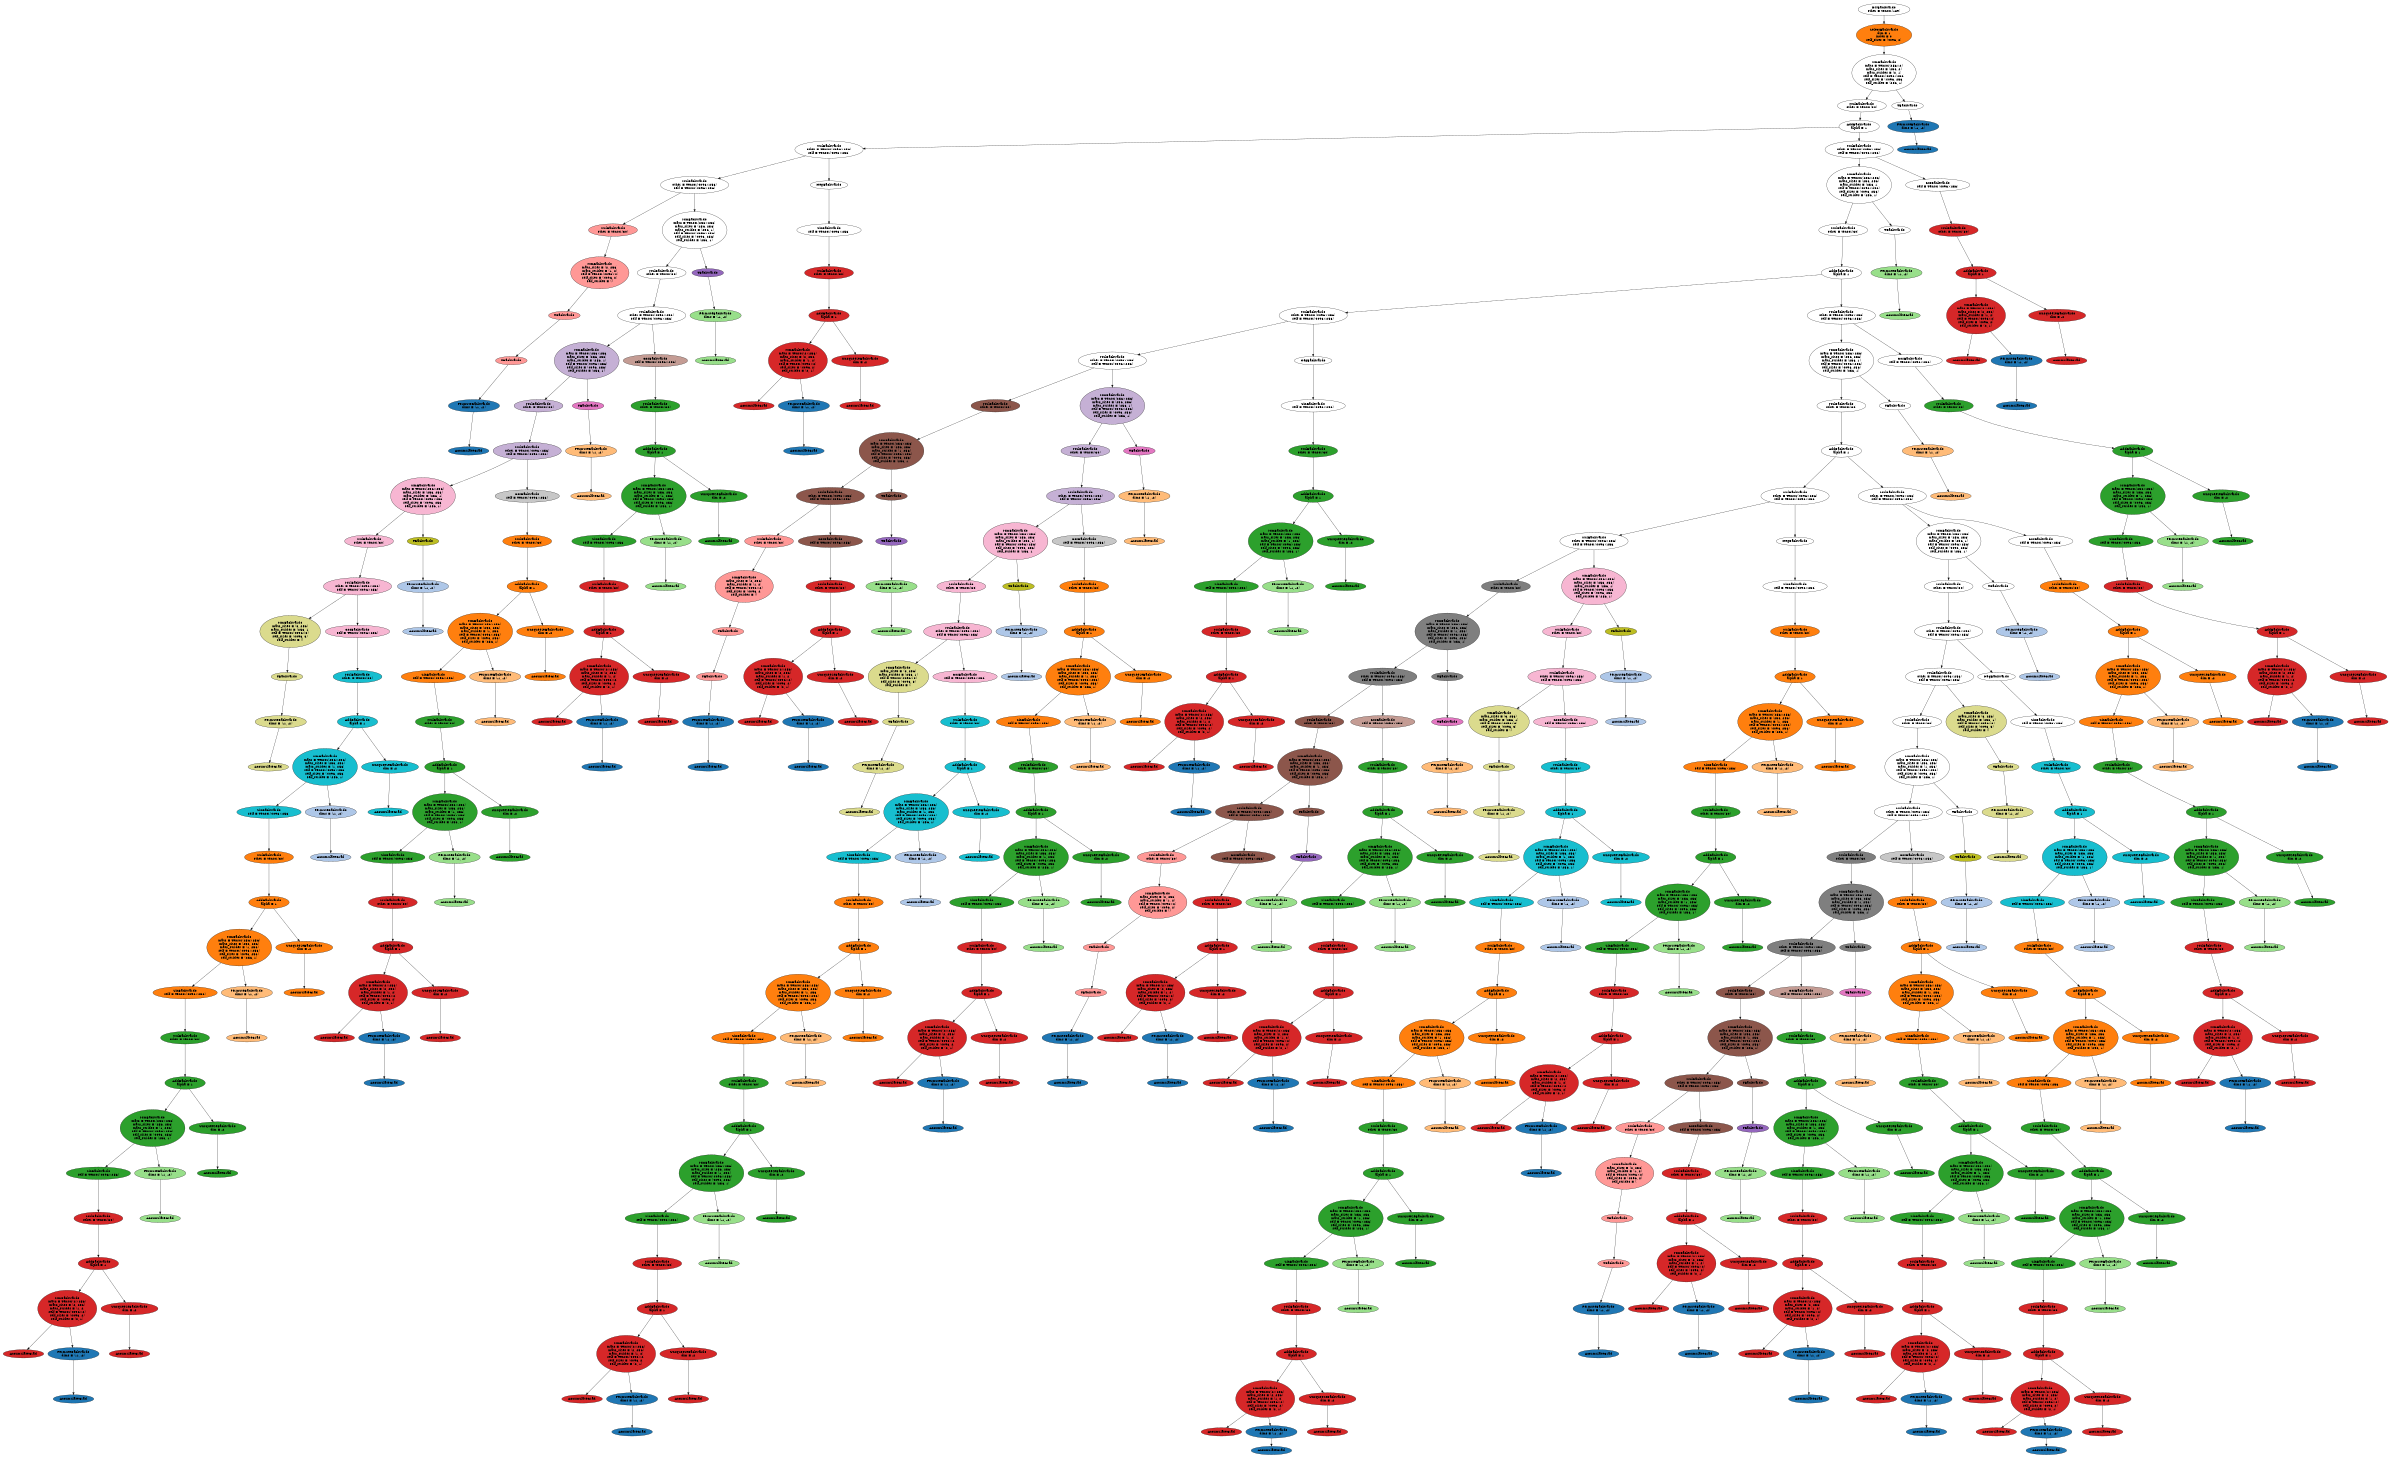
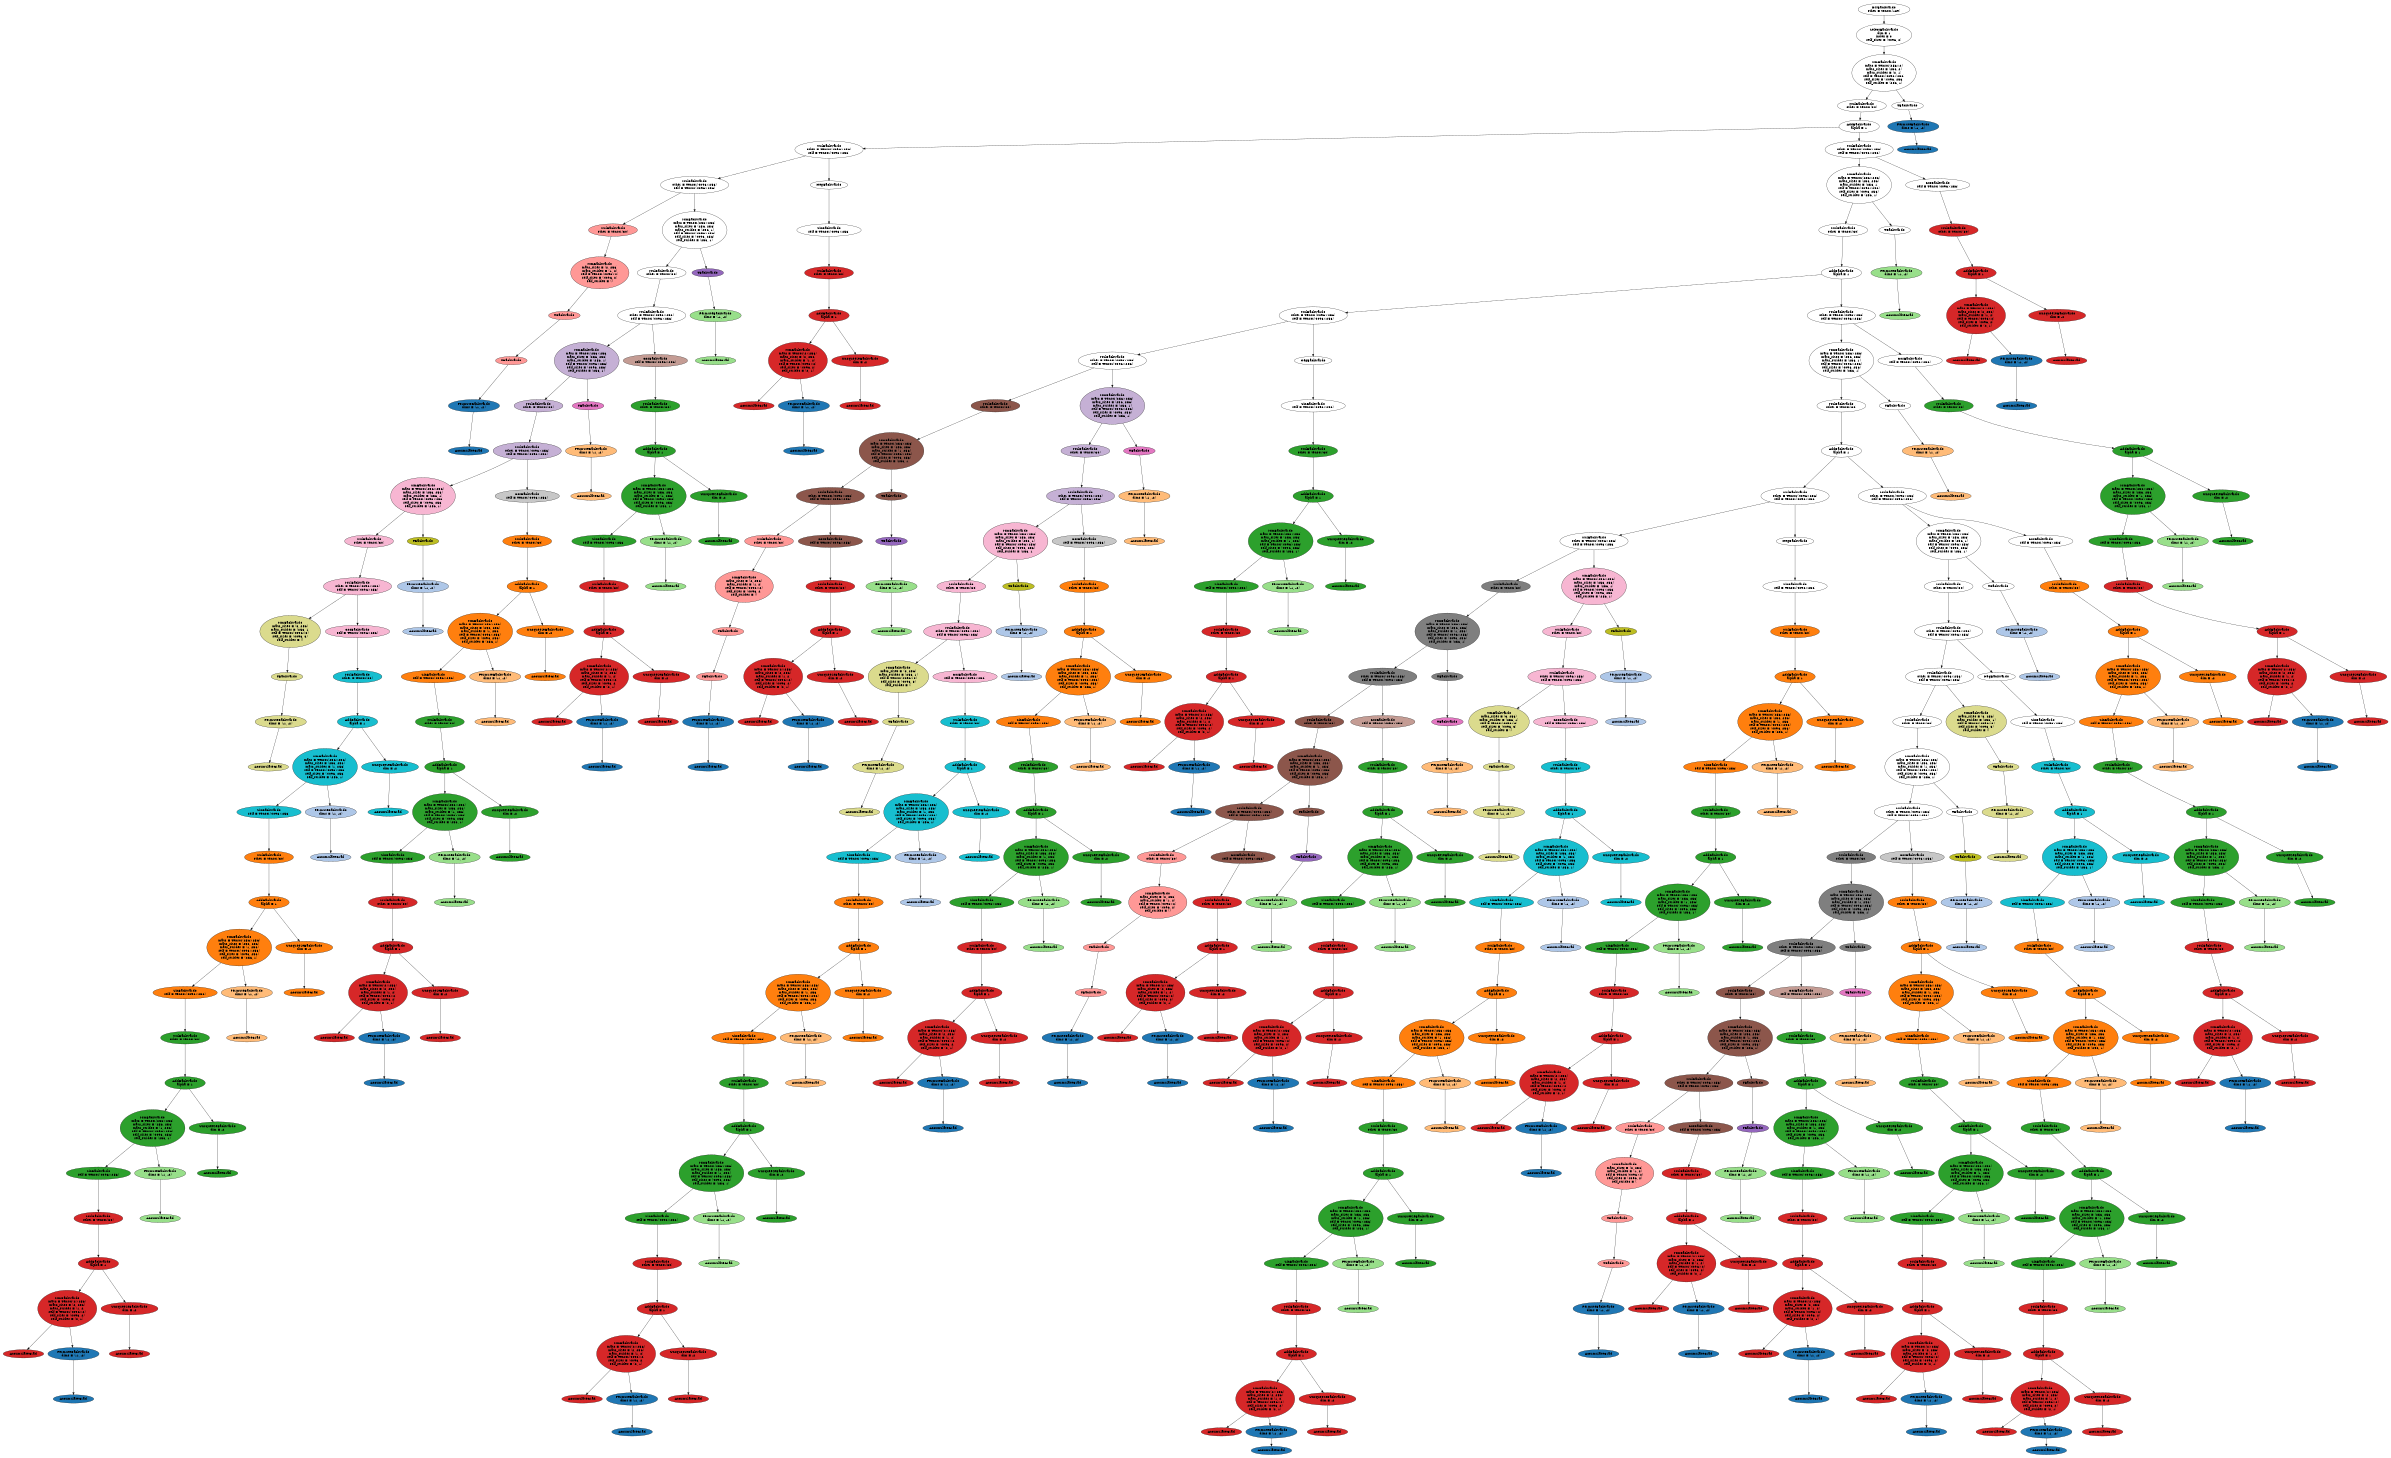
node "SelectBackward0 dim = 1 index = 0 self_sizes = (4096, 2)": fillcolor #ff7f0e -> #ffffff
